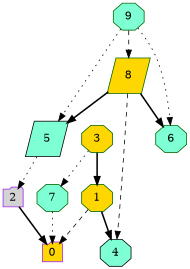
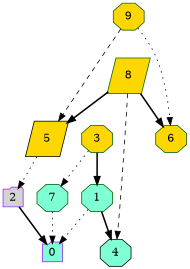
node "9": fillcolor aquamarine -> gold
edge "9" -> "8": removed
edge "9" -> "5": style dotted -> dashed
node "5": fillcolor aquamarine -> gold
node "6": fillcolor aquamarine -> gold
node "1": fillcolor gold -> aquamarine
edge "1" -> "0": style dashed -> dotted
node "0": fillcolor gold -> aquamarine
